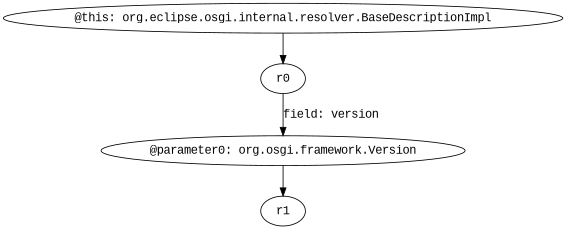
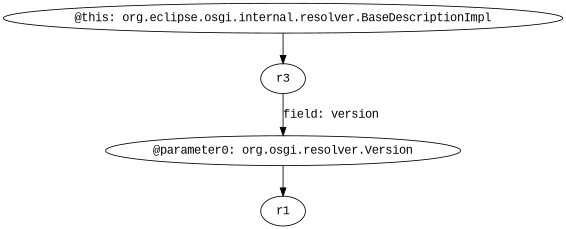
node "r0": label "r0" -> "r3"
node "@parameter0: org.osgi.framework.Version": label "@parameter0: org.osgi.framework.Version" -> "@parameter0: org.osgi.resolver.Version"
